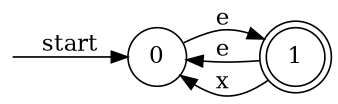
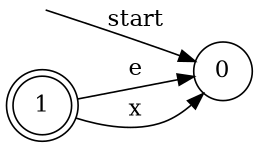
edge "0" -> "1": removed, label "e"
